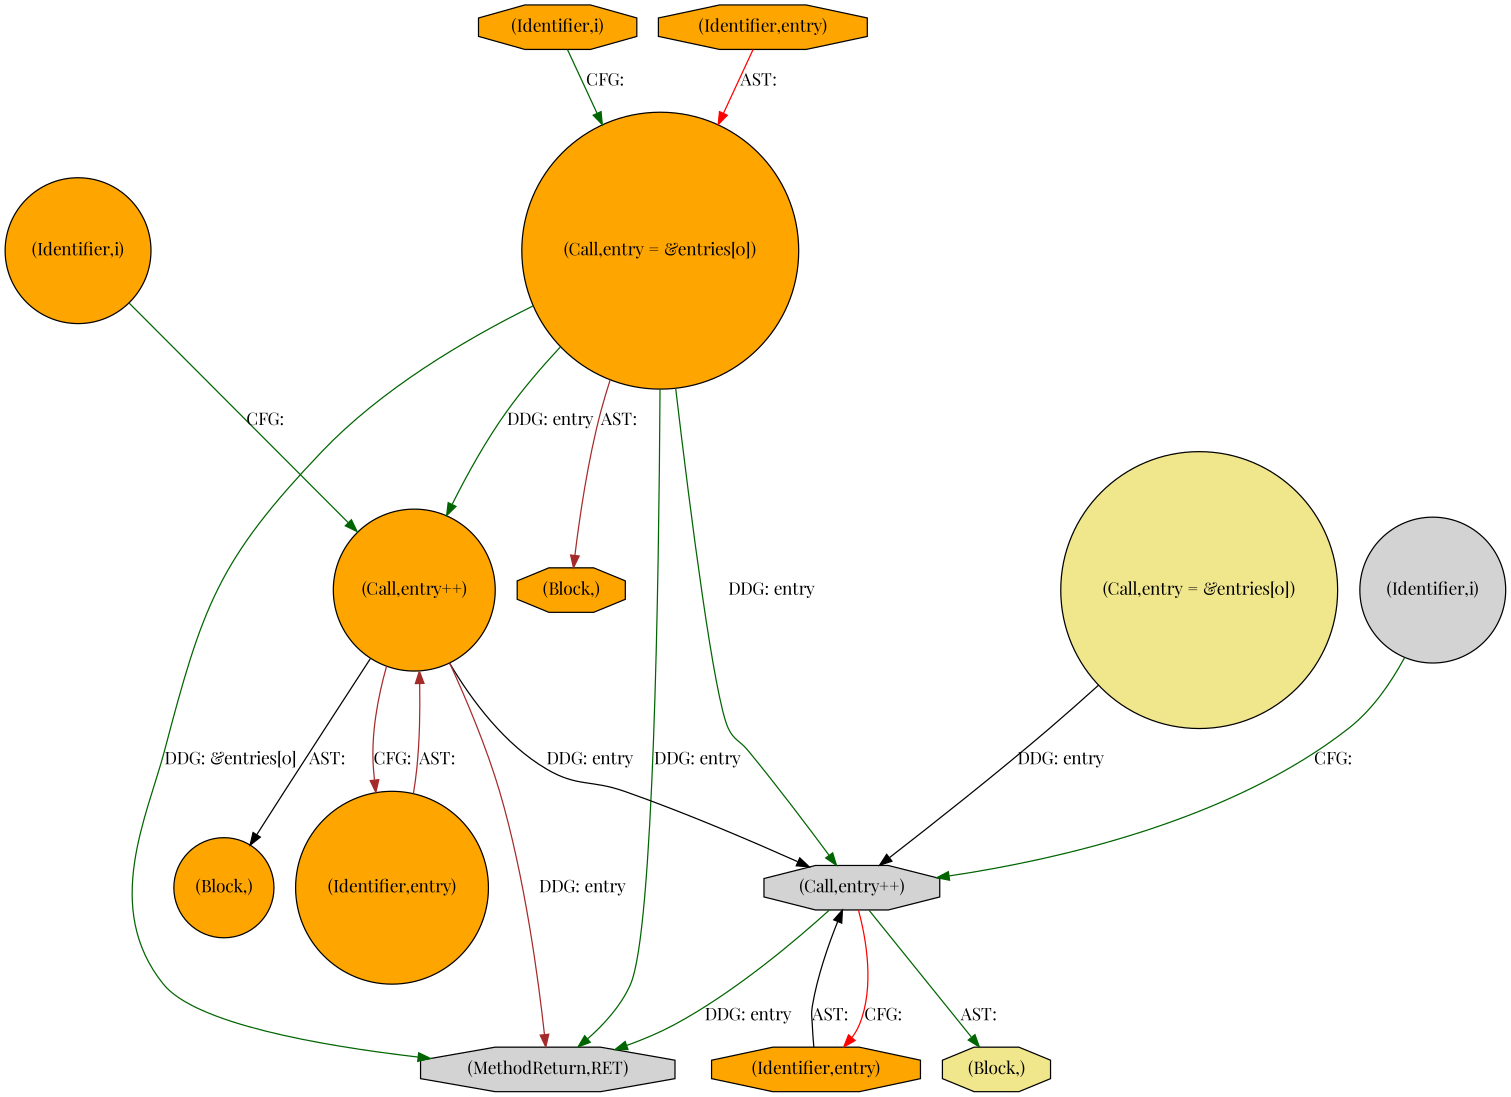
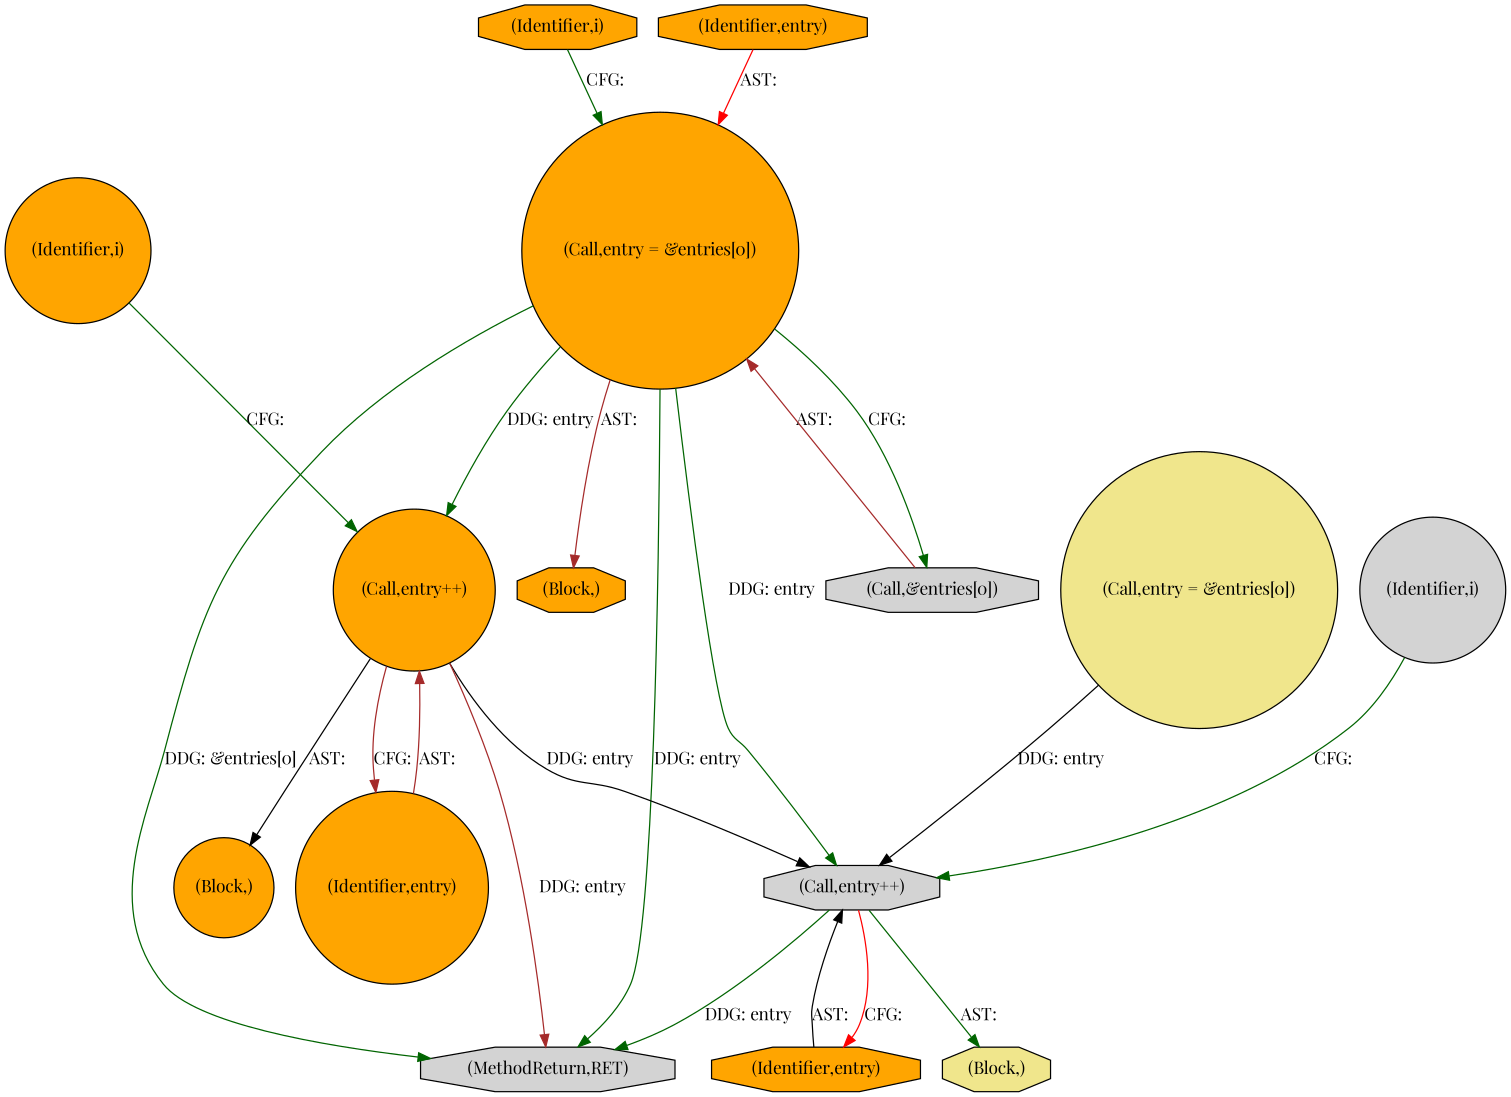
node "(Call,&entries[0])": added
